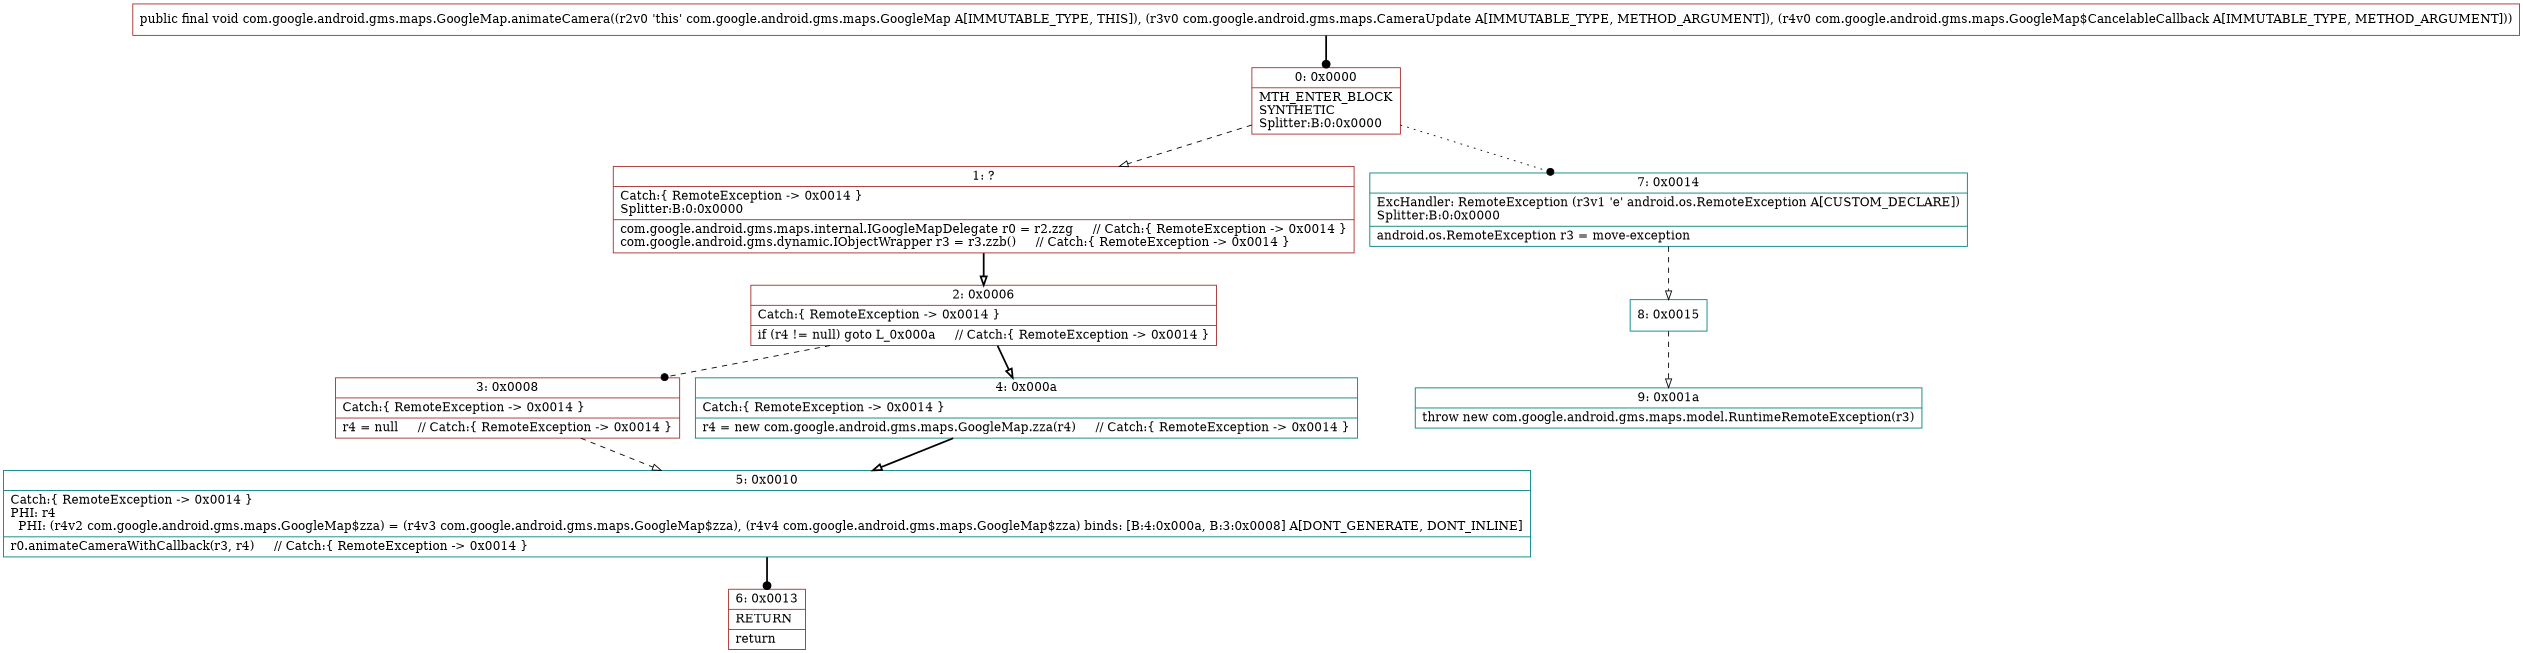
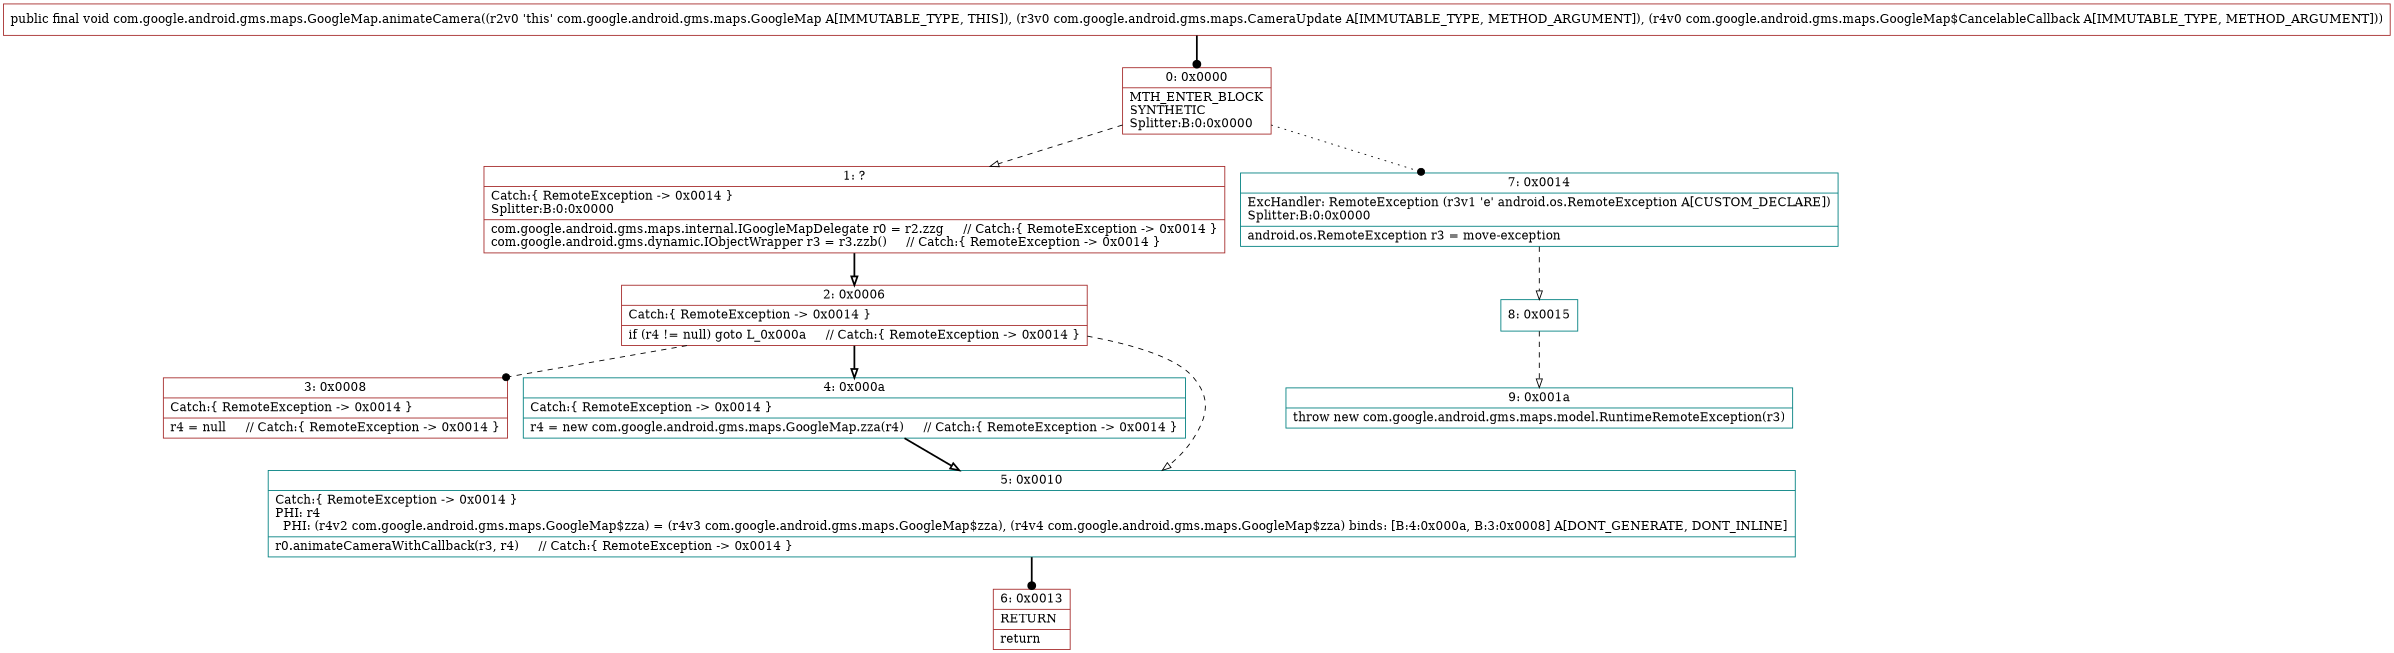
edge "3: 0x0008" -> "5: 0x0010": now "2: 0x0006" -> "5: 0x0010"
